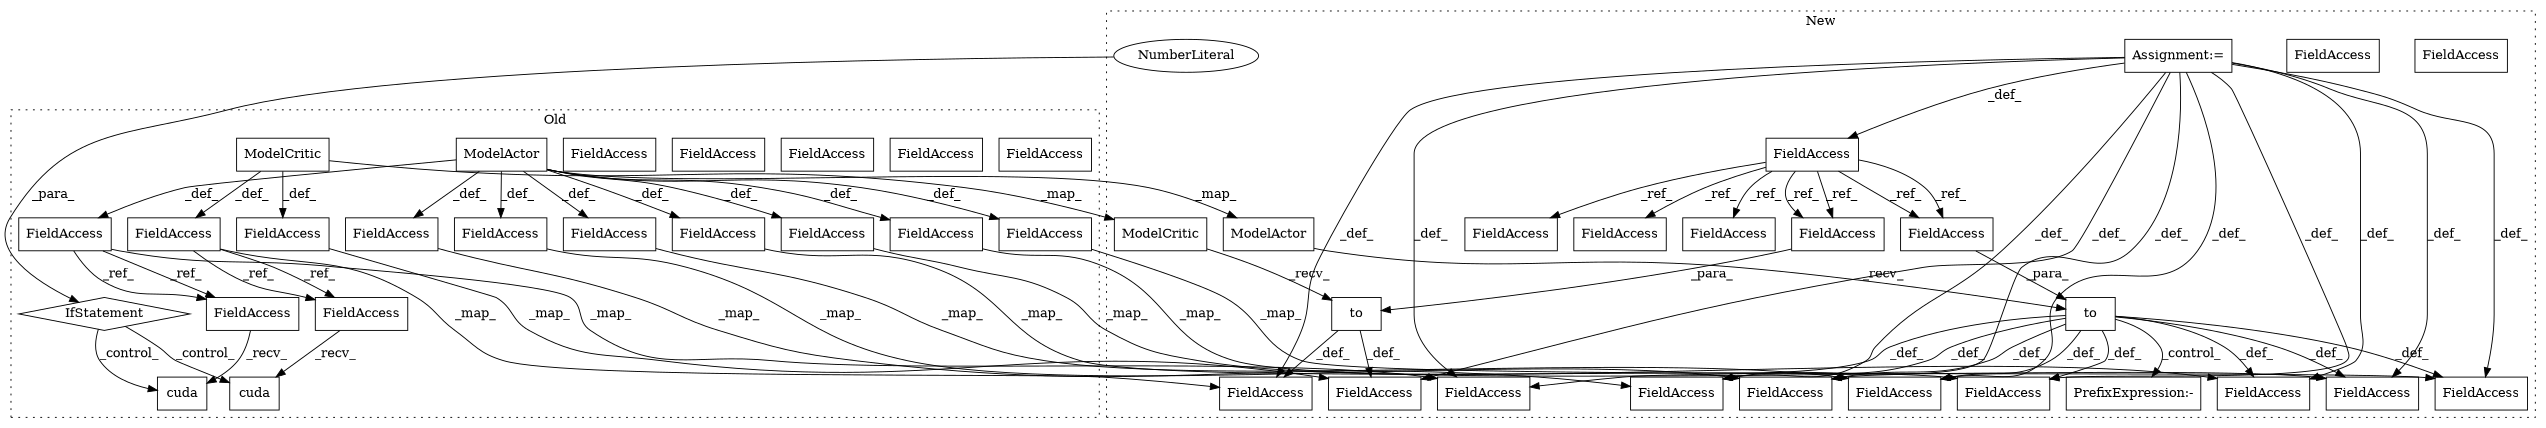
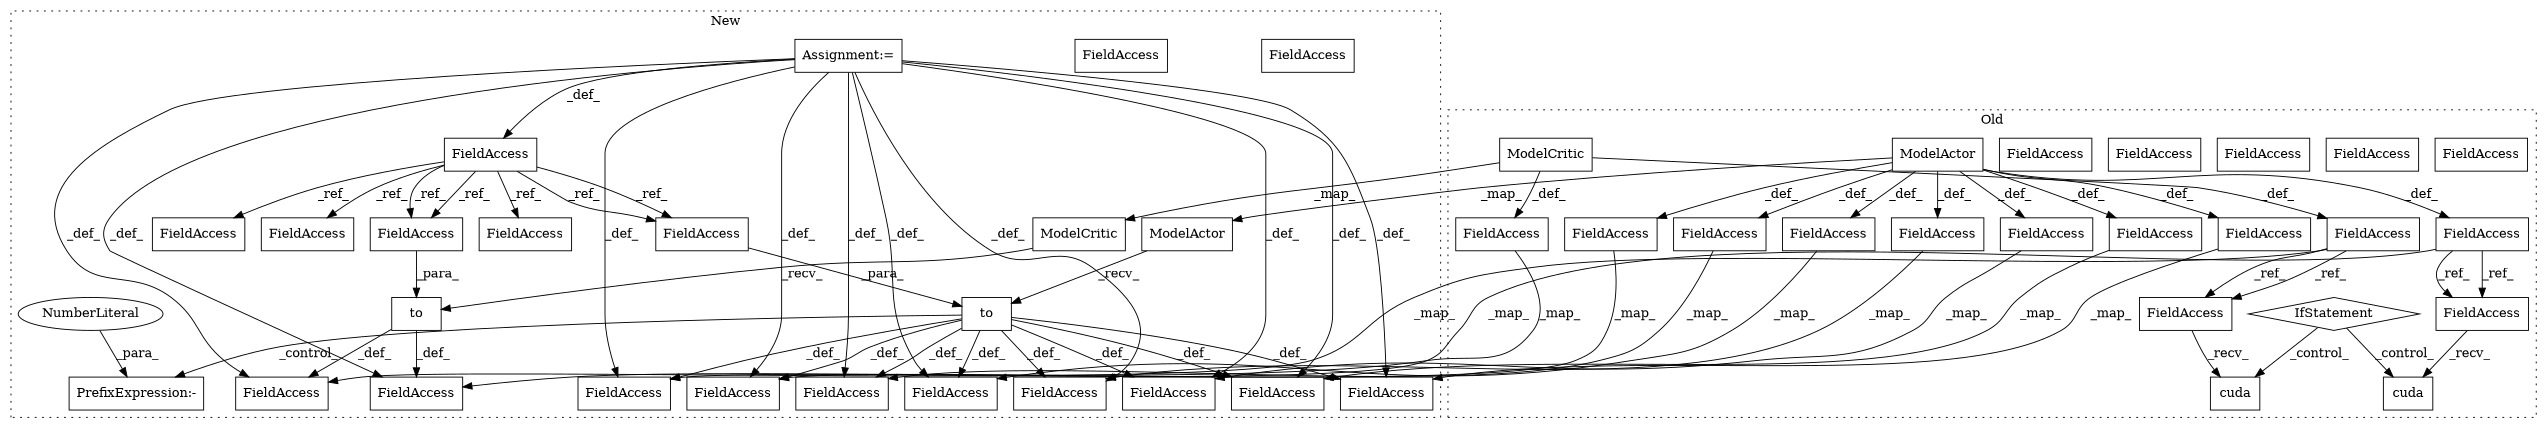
edge "NumberLiteral" -> "IfStatement": now "NumberLiteral" -> "PrefixExpression:-"
